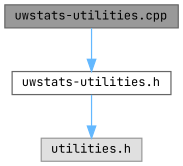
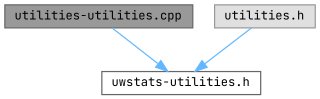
node "uwstats-utilities.cpp": label "uwstats-utilities.cpp" -> "utilities-utilities.cpp"
edge "uwstats-utilities.h" -> "utilities.h": reversed
